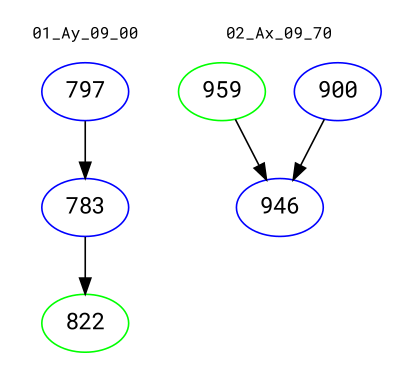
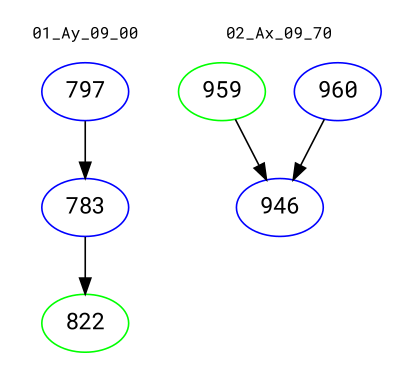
node "900": label "900" -> "960"
